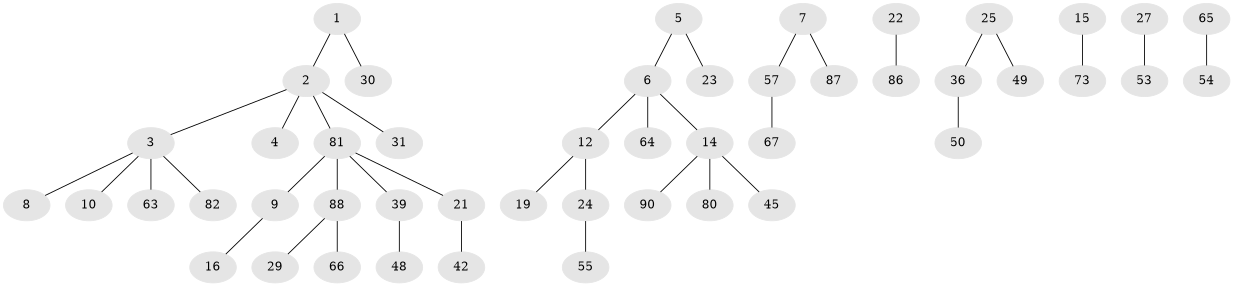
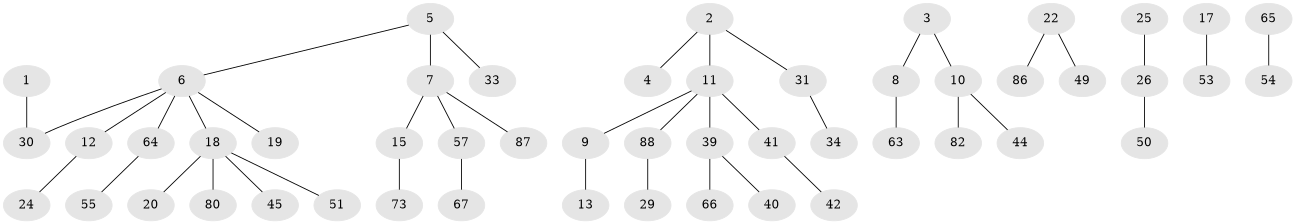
node "27": label "27" -> "17"
edge "1" -- "2": removed
edge "5" -- "7": added
edge "25" -- "49": now "22" -- "49"
node "23": label "23" -> "33"
node "36": label "36" -> "26"
edge "6" -- "30": added
edge "2" -- "3": removed
edge "7" -- "15": added
node "81": label "81" -> "11"
node "14": label "14" -> "18"
node "34": added
node "44": added
edge "3" -- "63": now "8" -- "63"
edge "3" -- "82": now "10" -- "82"
edge "12" -- "19": now "6" -- "19"
node "51": added
node "21": label "21" -> "41"
node "90": label "90" -> "20"
edge "88" -- "66": now "39" -- "66"
edge "24" -- "55": now "64" -- "55"
node "16": label "16" -> "13"
node "48": label "48" -> "40"
